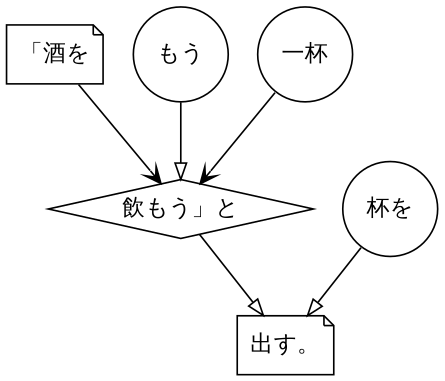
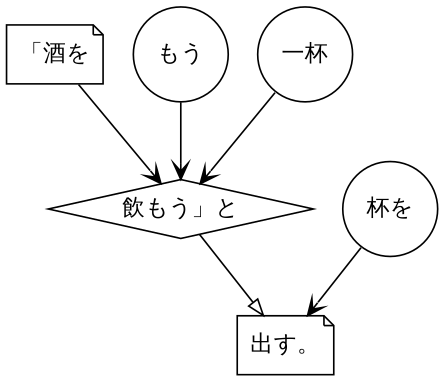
edge "もう" -> "飲もう」と": arrowhead onormal -> vee
edge "杯を" -> "出す。": arrowhead onormal -> vee
